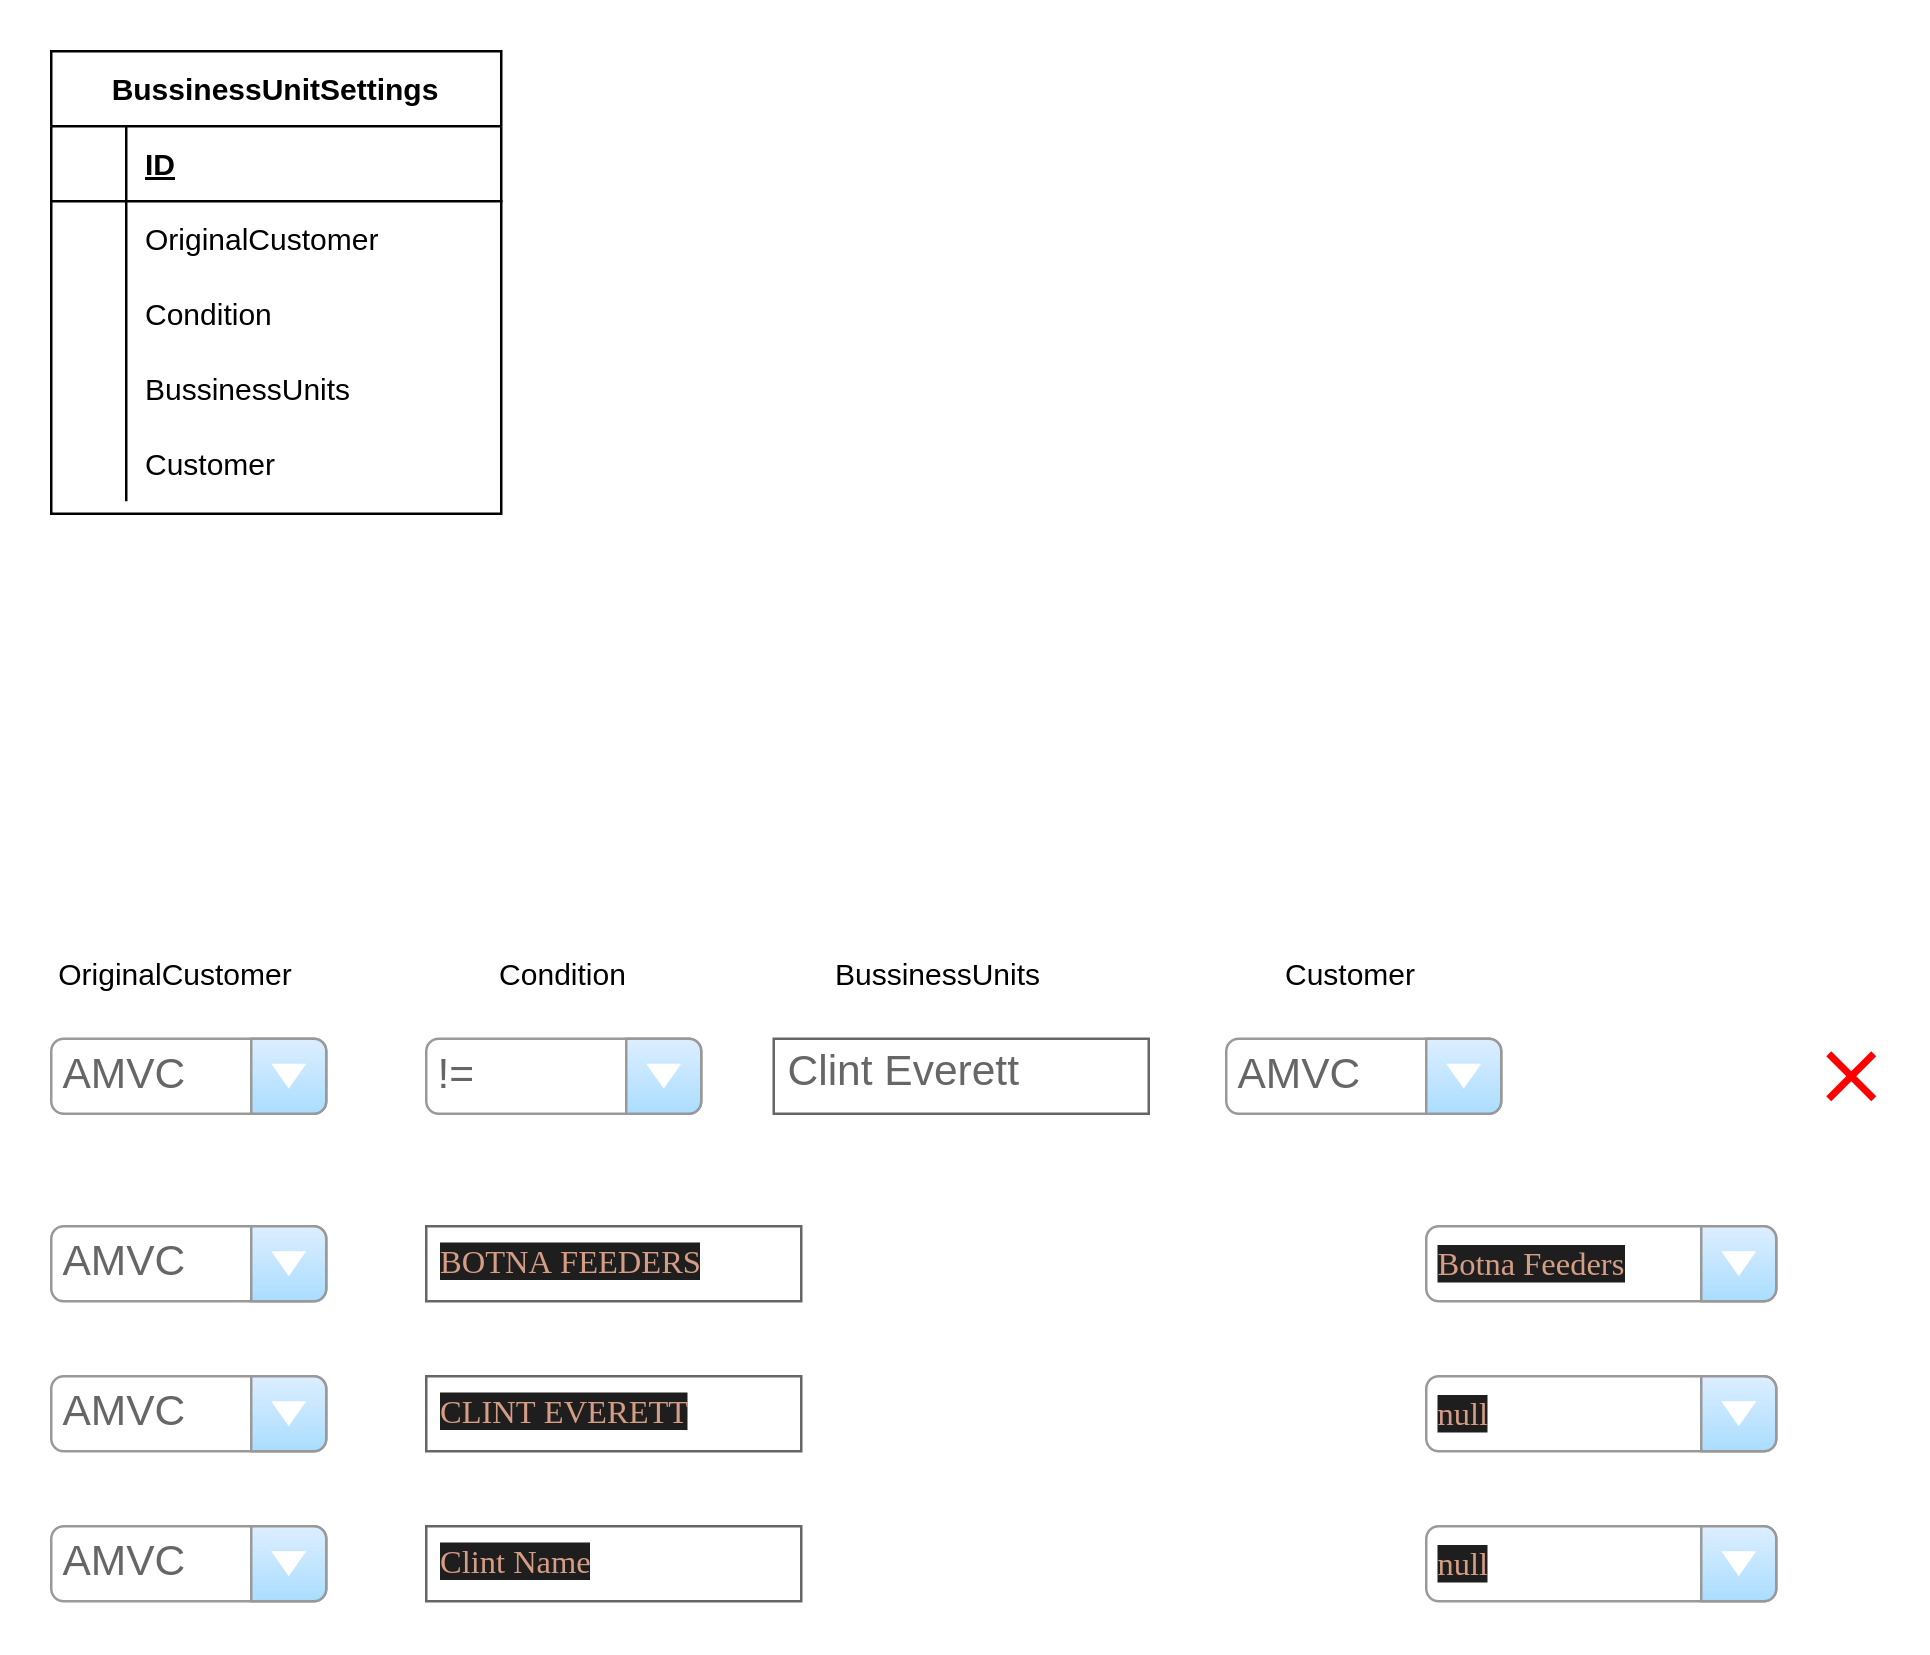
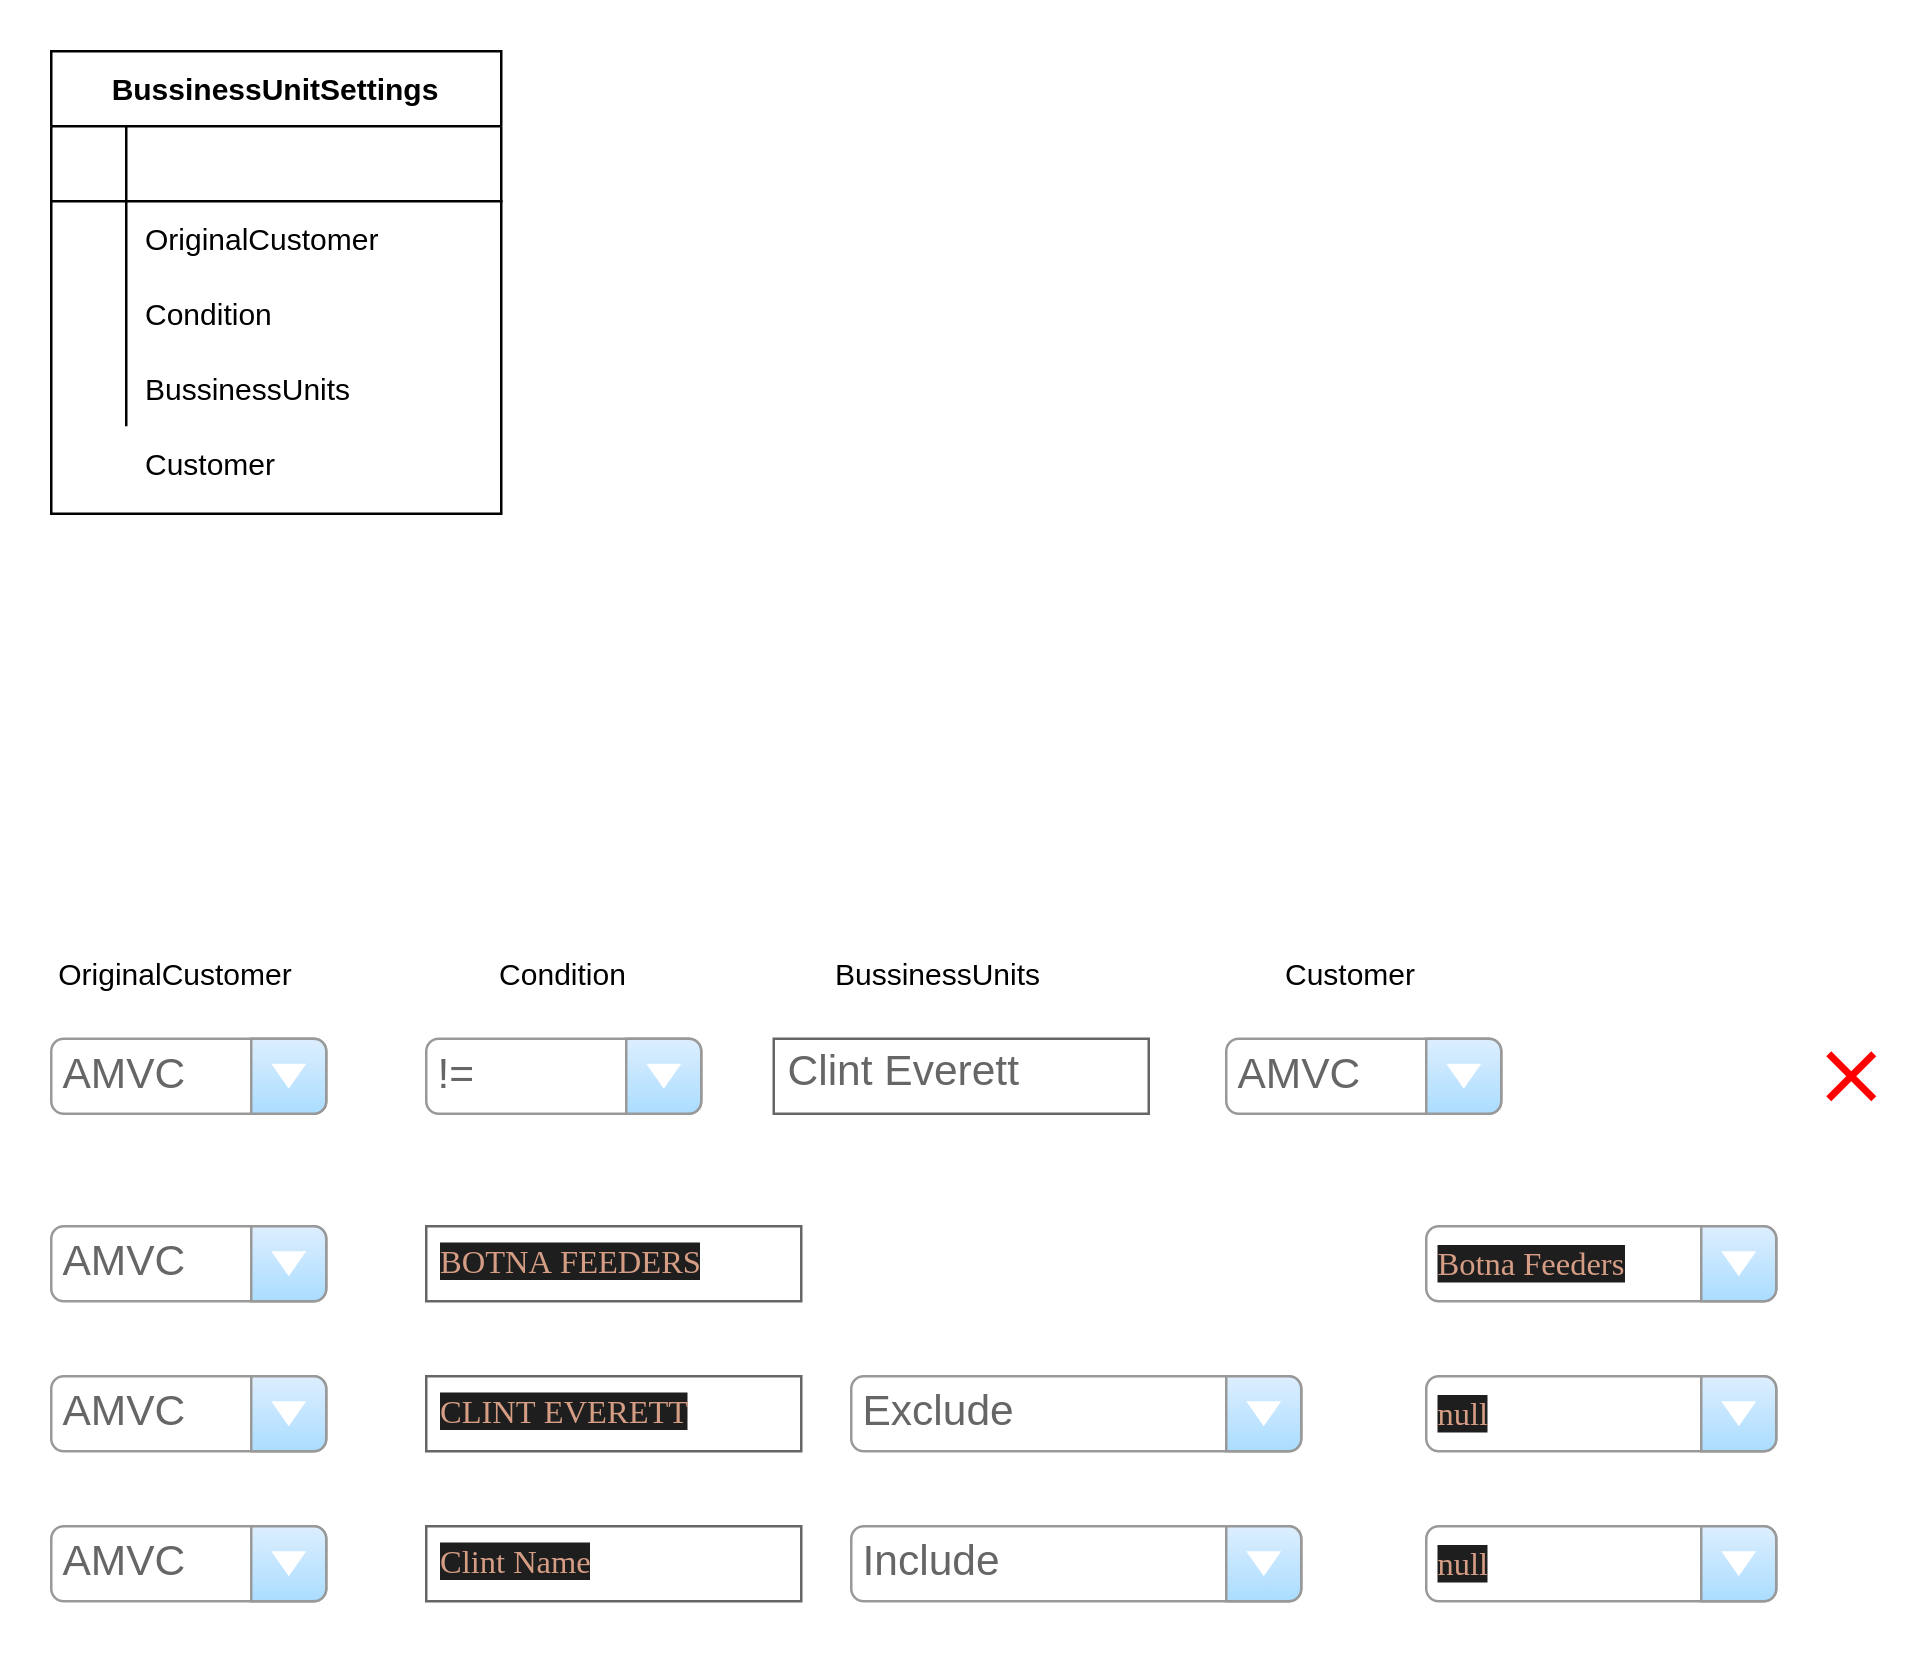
node "ID": removed
node "Exclude": added
node "Include": added
